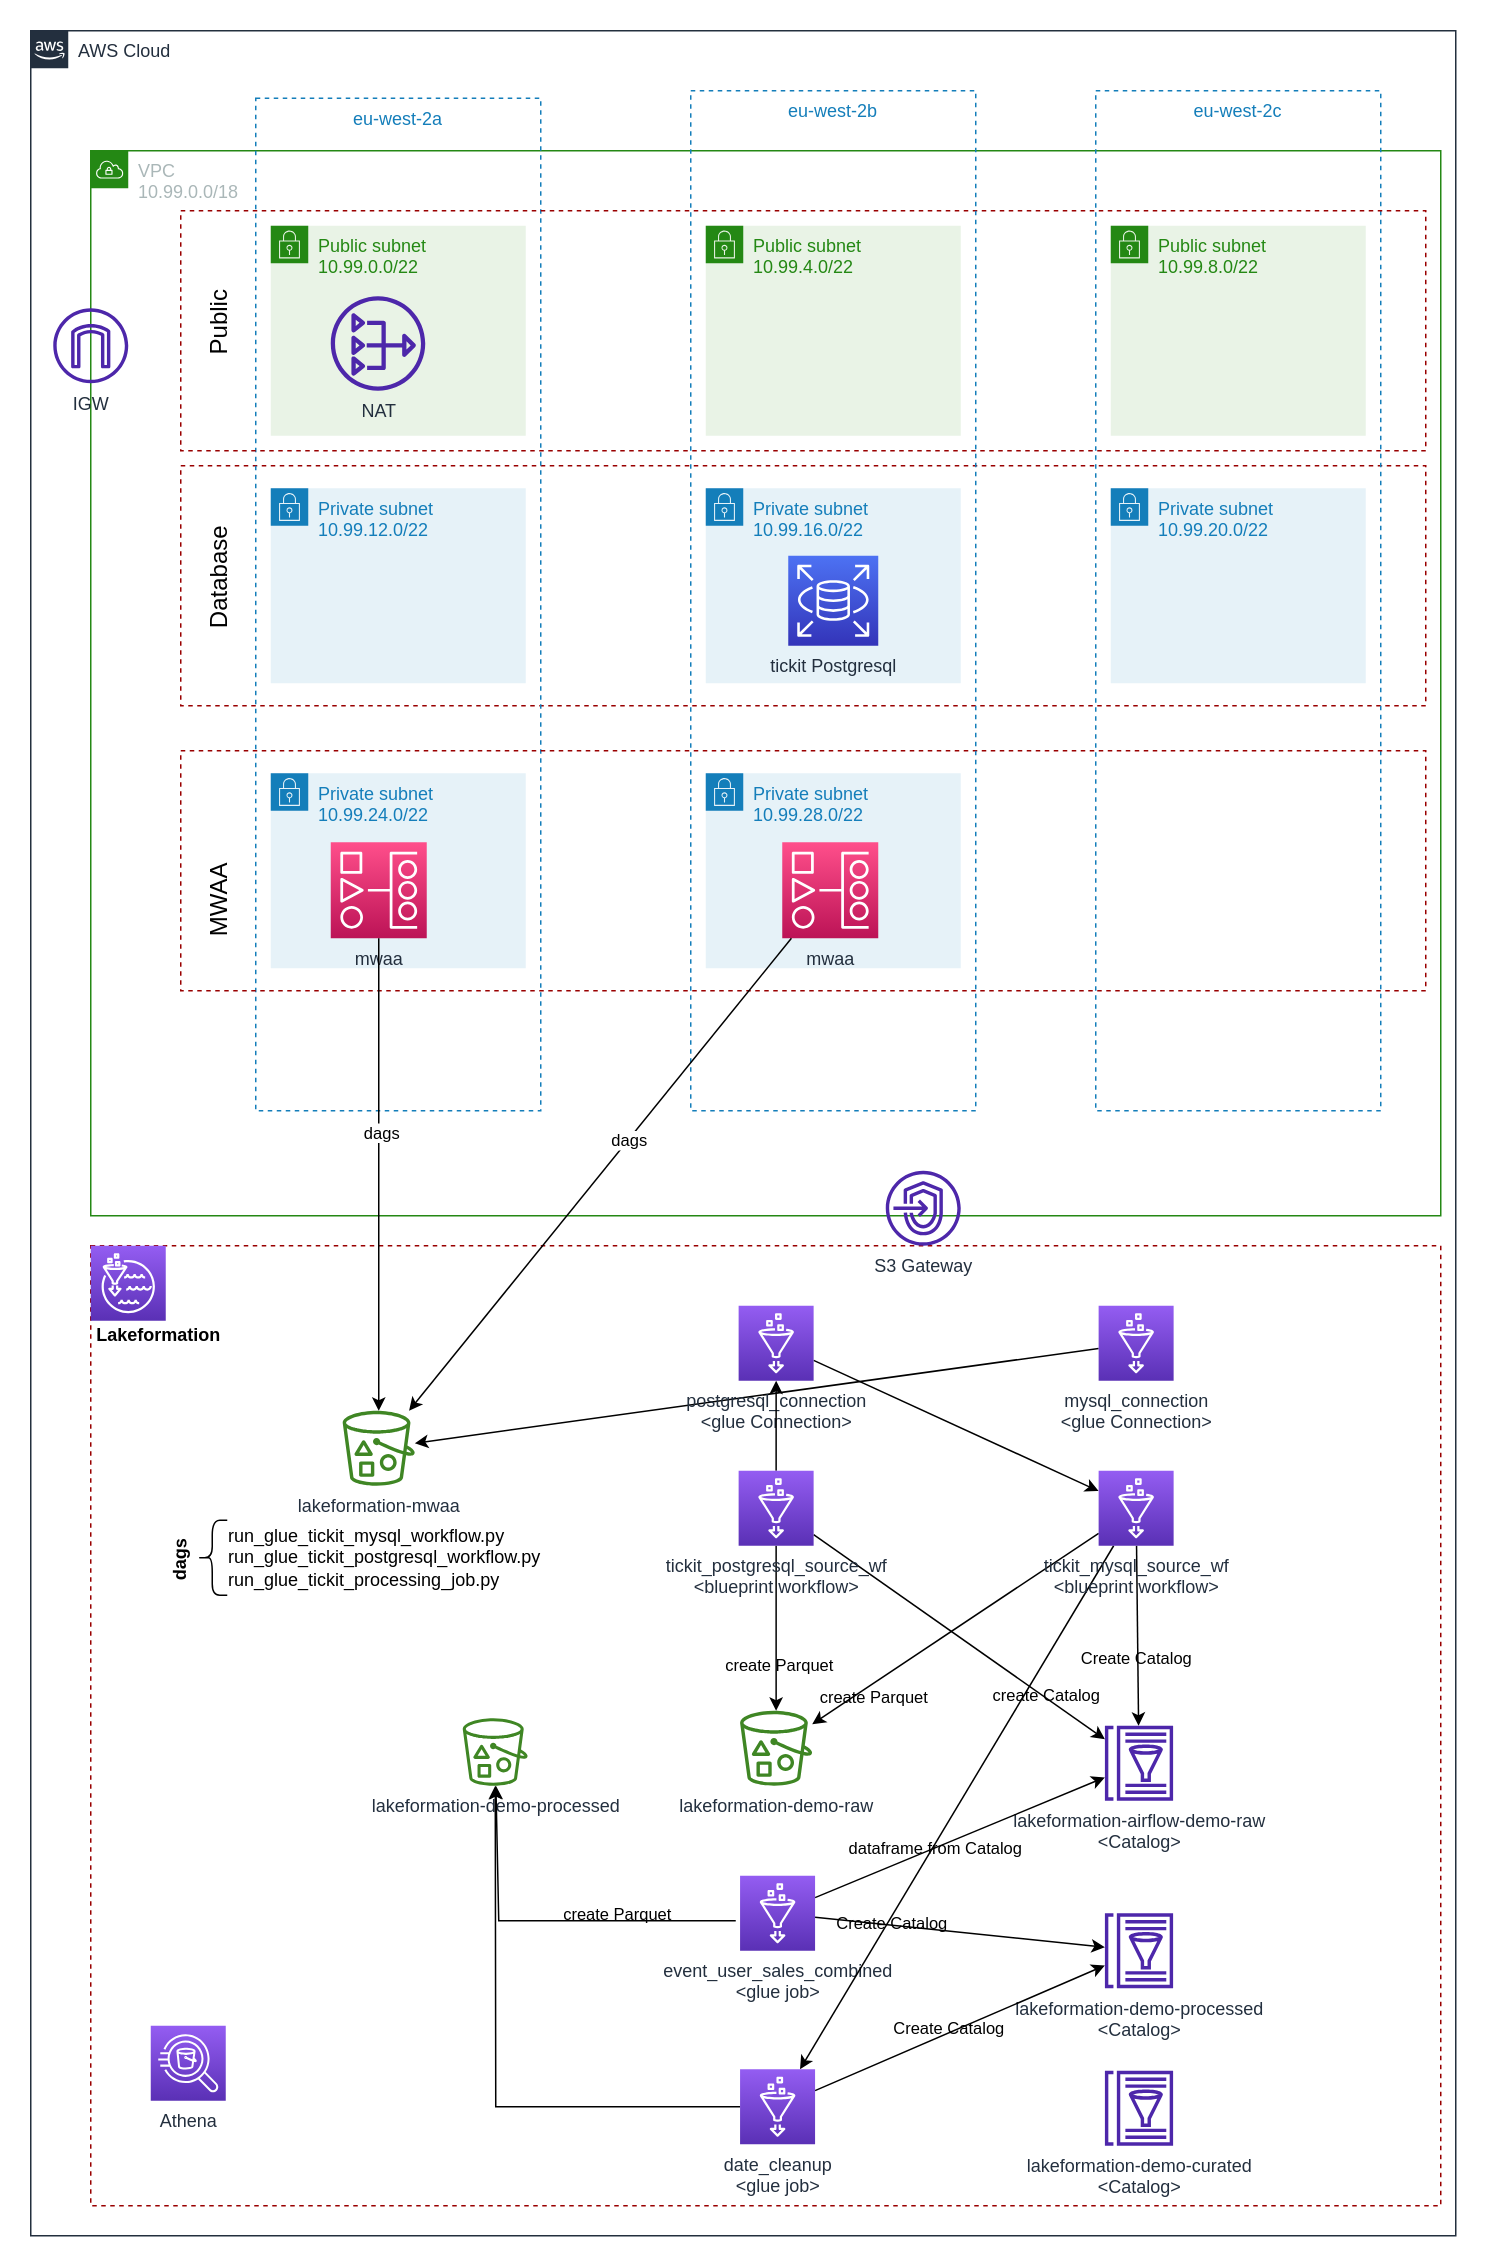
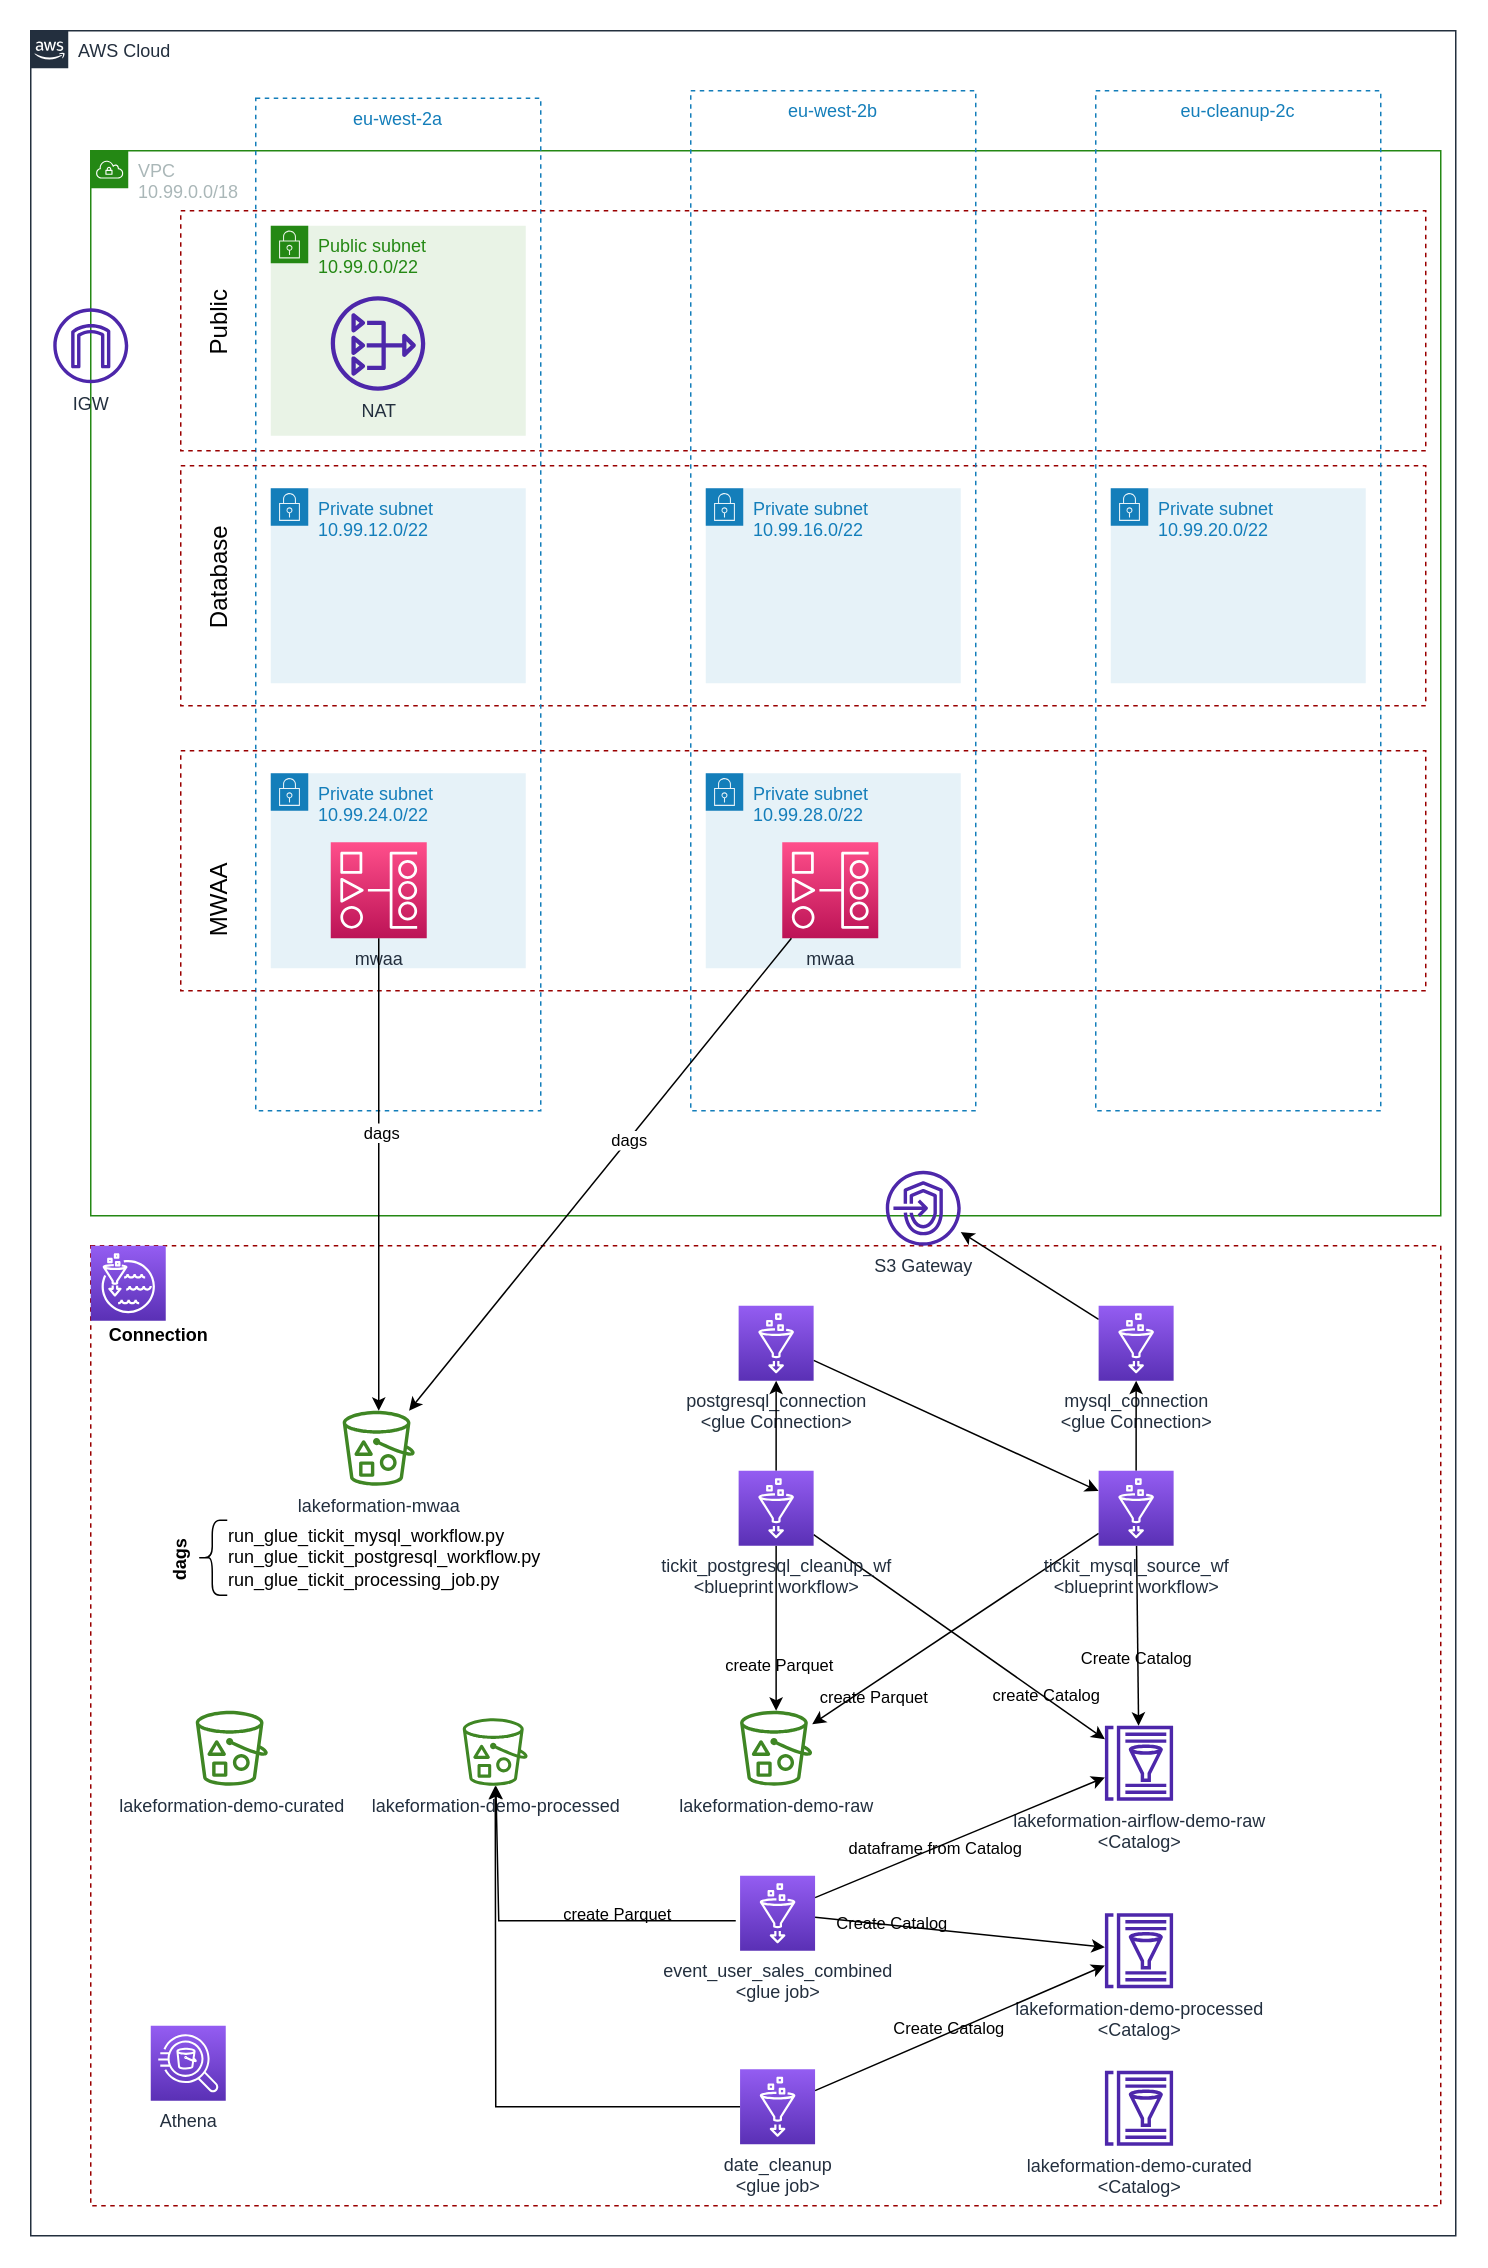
node "eu-west-2c": label "eu-west-2c" -> "eu-cleanup-2c"
node "Public subnet 10.99.4.0/22": removed
node "Public subnet 10.99.8.0/22": removed
node "tickit Postgresql": removed
node "Lakeformation": label "Lakeformation" -> "Connection"
edge "mysql_connection <glue Connection>" -> "lakeformation-mwaa": now "mysql_connection <glue Connection>" -> "S3 Gateway"
node "tickit_postgresql_source_wf <blueprint workflow>": label "tickit_postgresql_source_wf <blueprint workflow>" -> "tickit_postgresql_cleanup_wf <blueprint workflow>"
node "lakeformation-demo-curated": added
edge "tickit_mysql_source_wf <blueprint workflow>" -> "date_cleanup <glue job>": now "tickit_mysql_source_wf <blueprint workflow>" -> "mysql_connection <glue Connection>"
